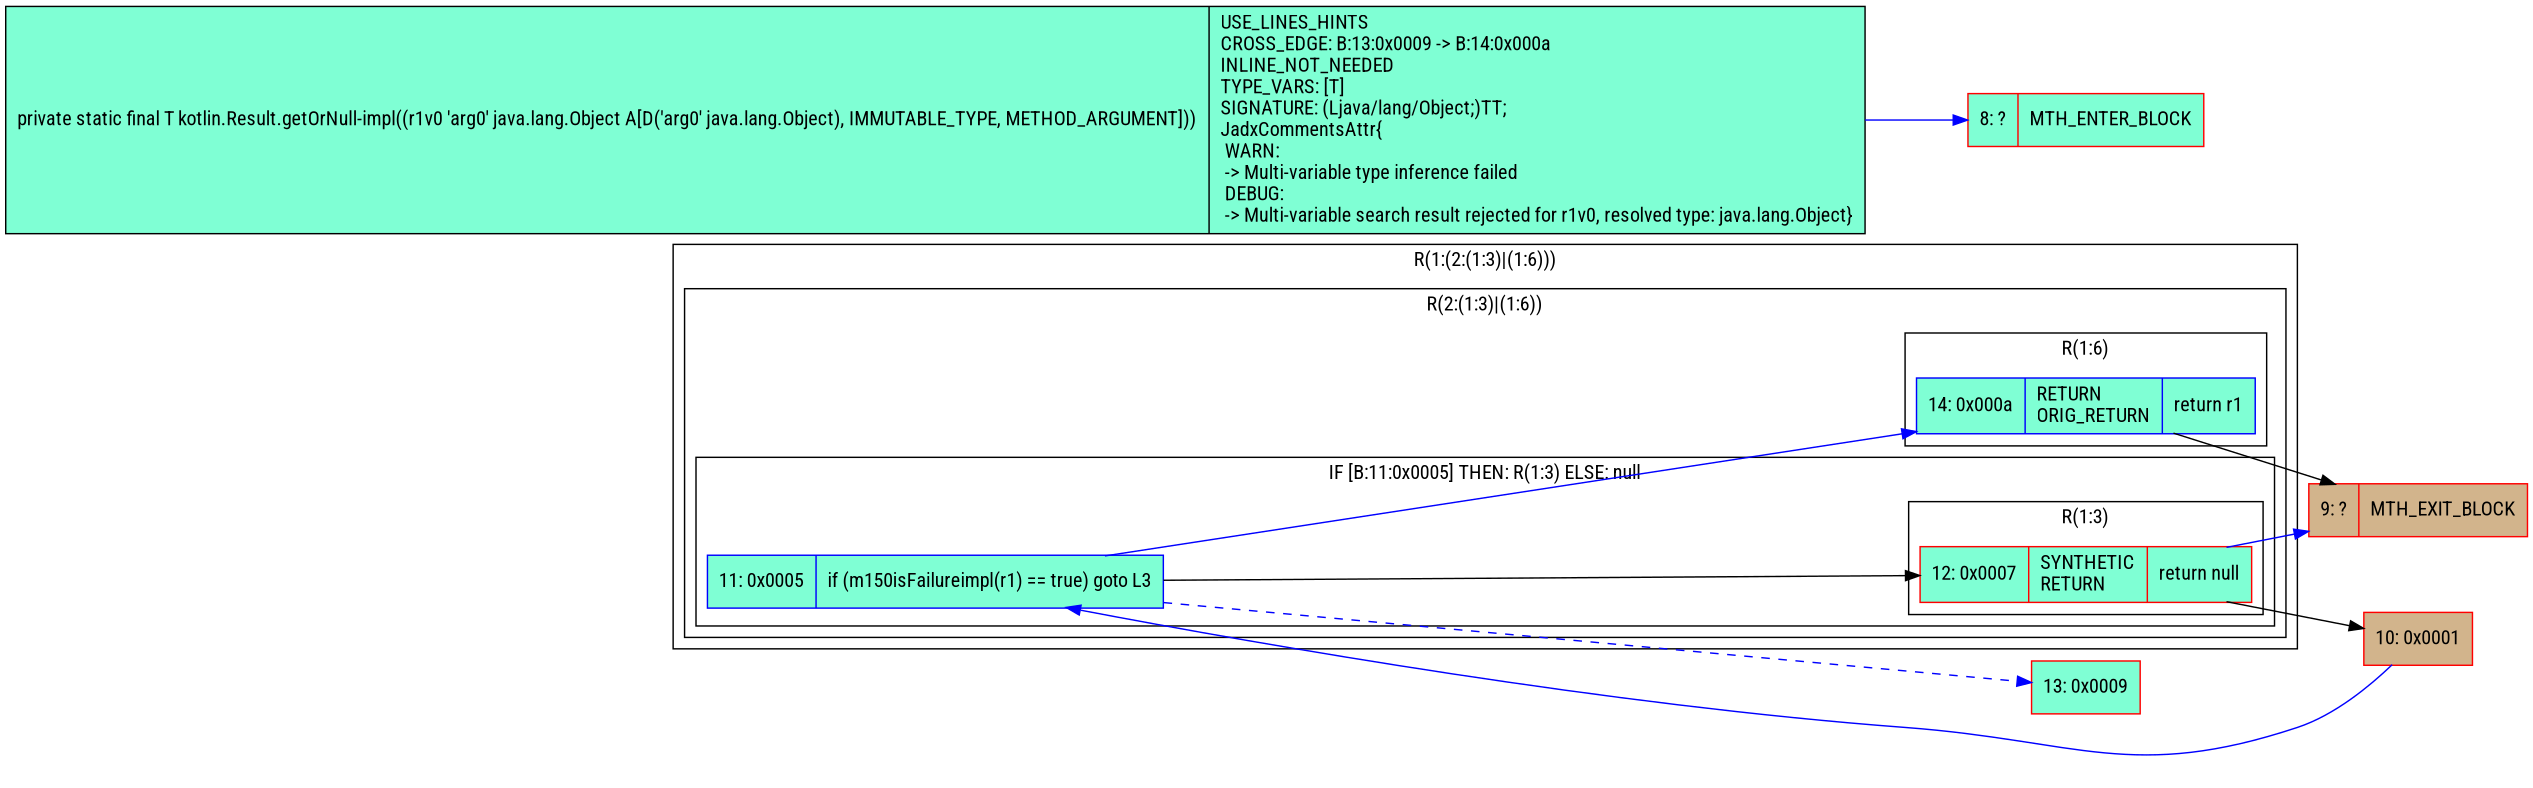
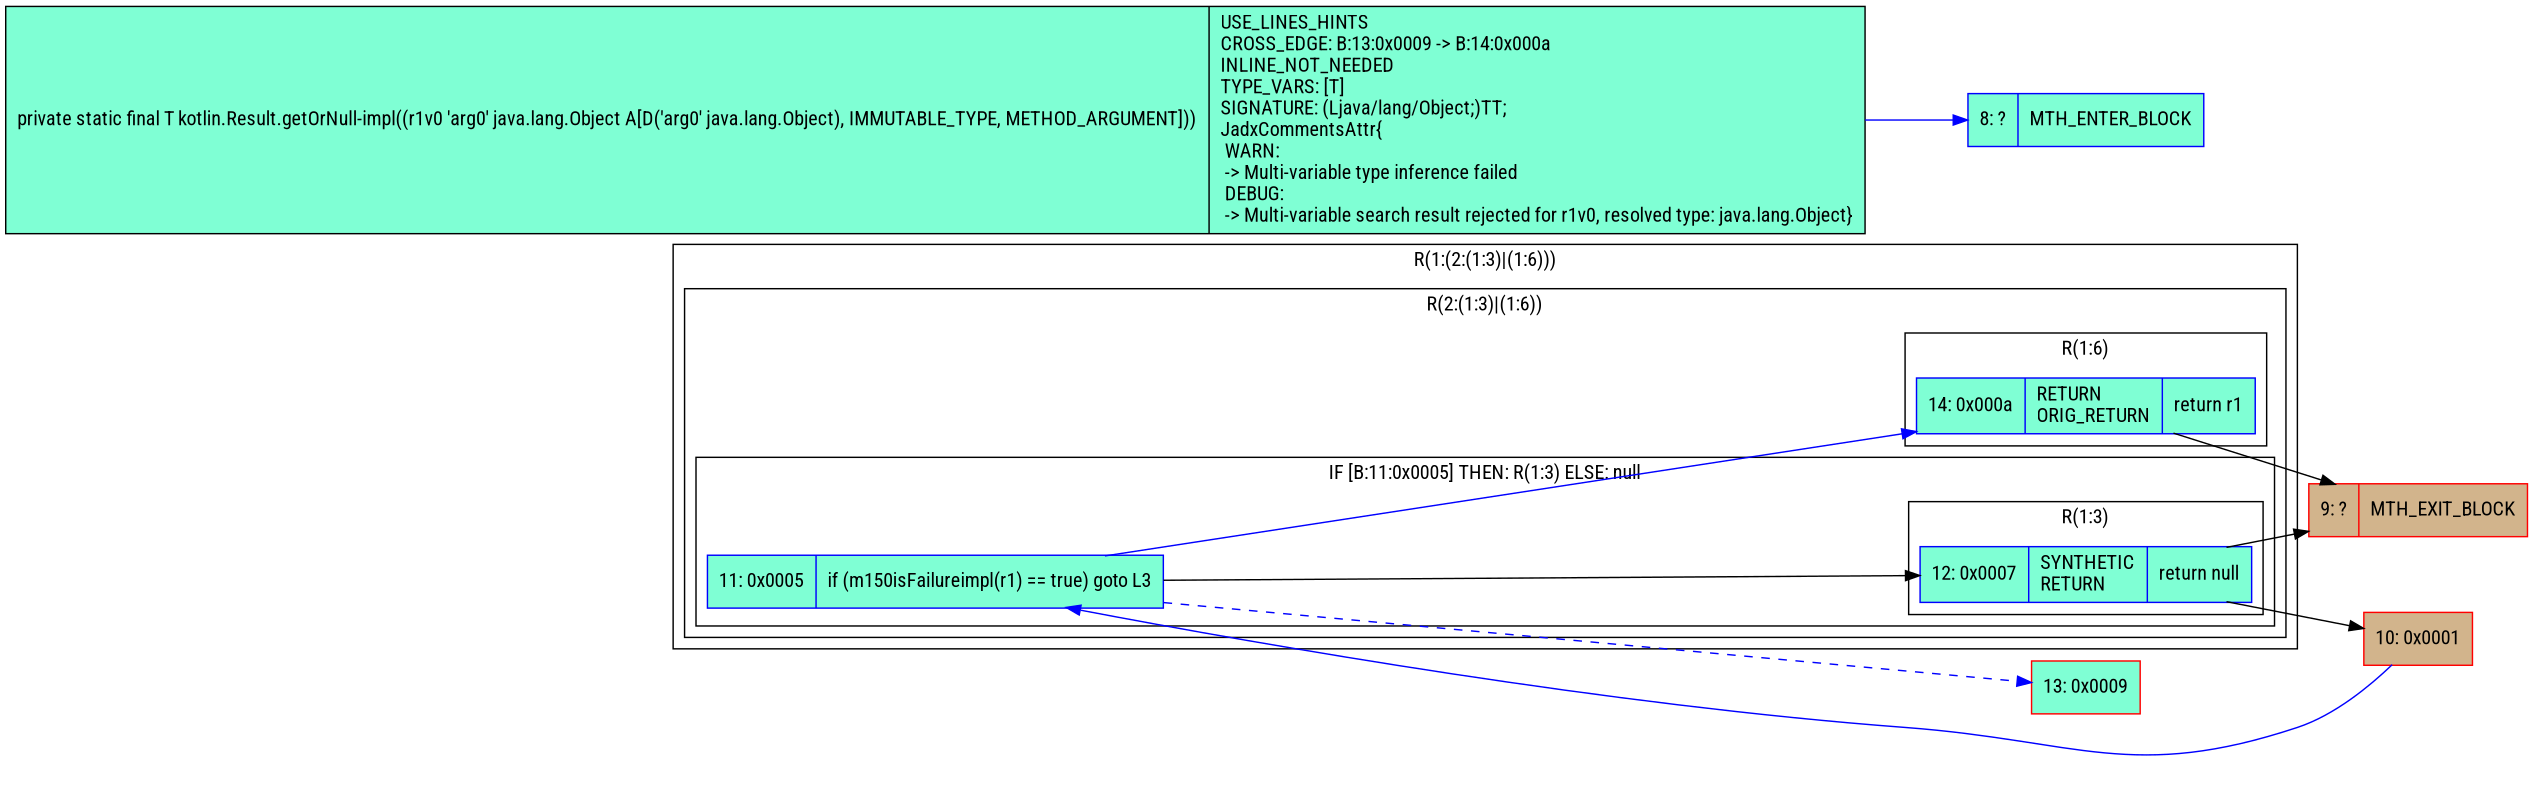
node "8: ?": color red -> blue
edge "12: 0x0007" -> "9: ?": color blue -> black
node "12: 0x0007": color red -> blue
